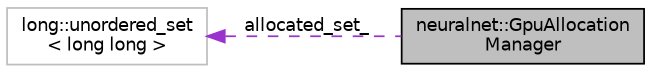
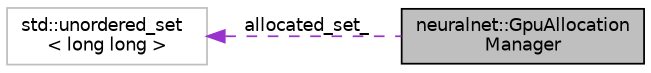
node "long::unordered_set < long long >": label "long::unordered_set < long long >" -> "std::unordered_set < long long >"
